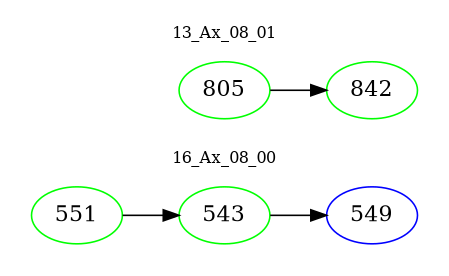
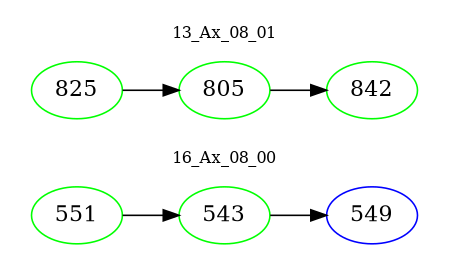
node "825": added
